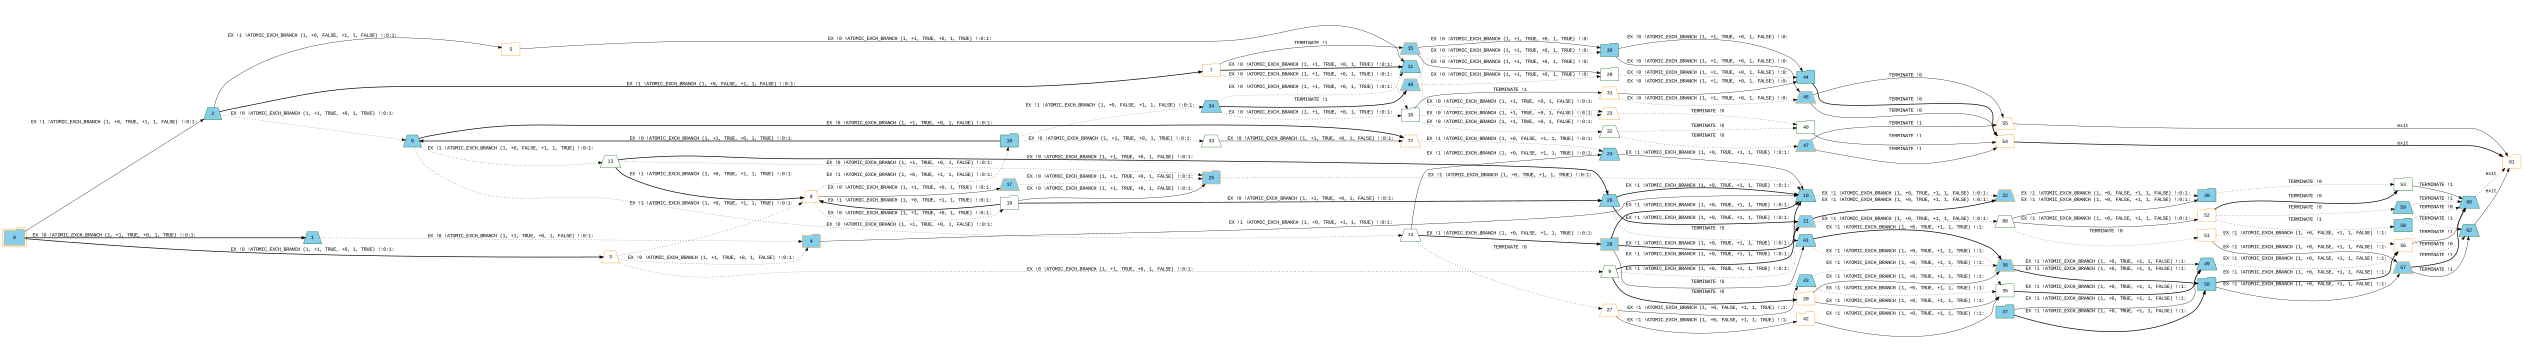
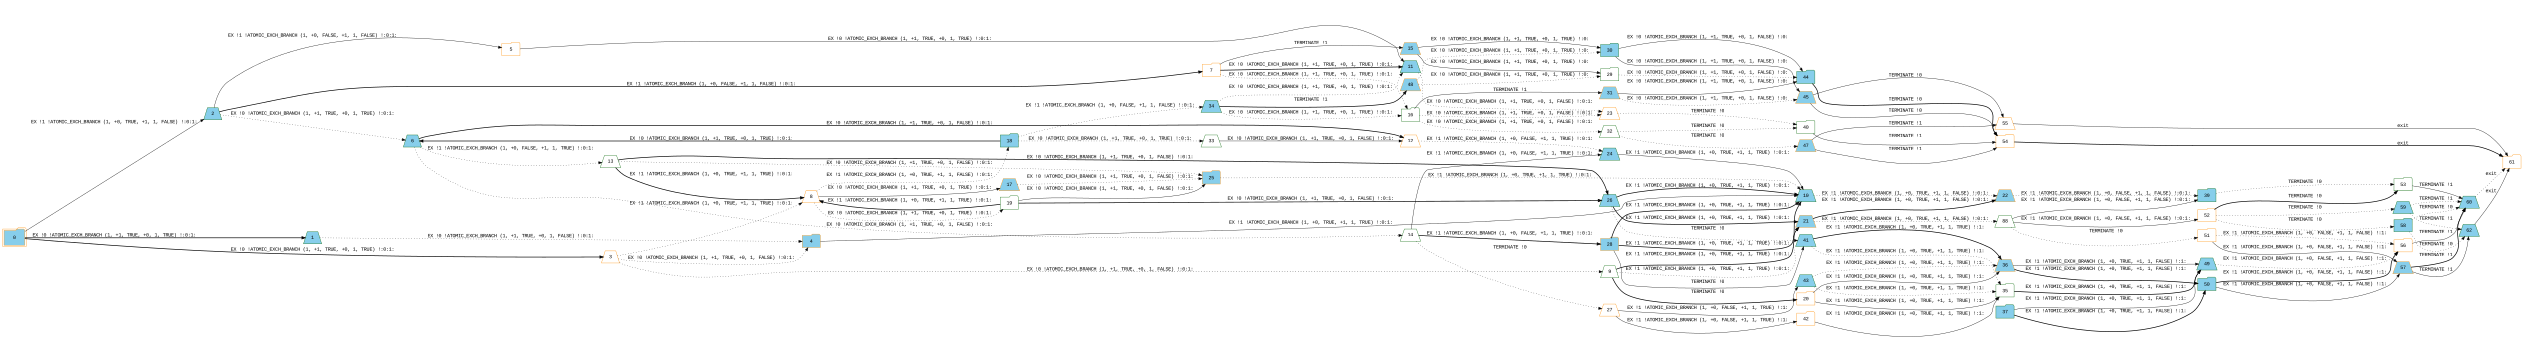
node "31": fillcolor white -> skyblue
edge "52" -> "58": label "TERMINATE !1" -> "TERMINATE !0"
